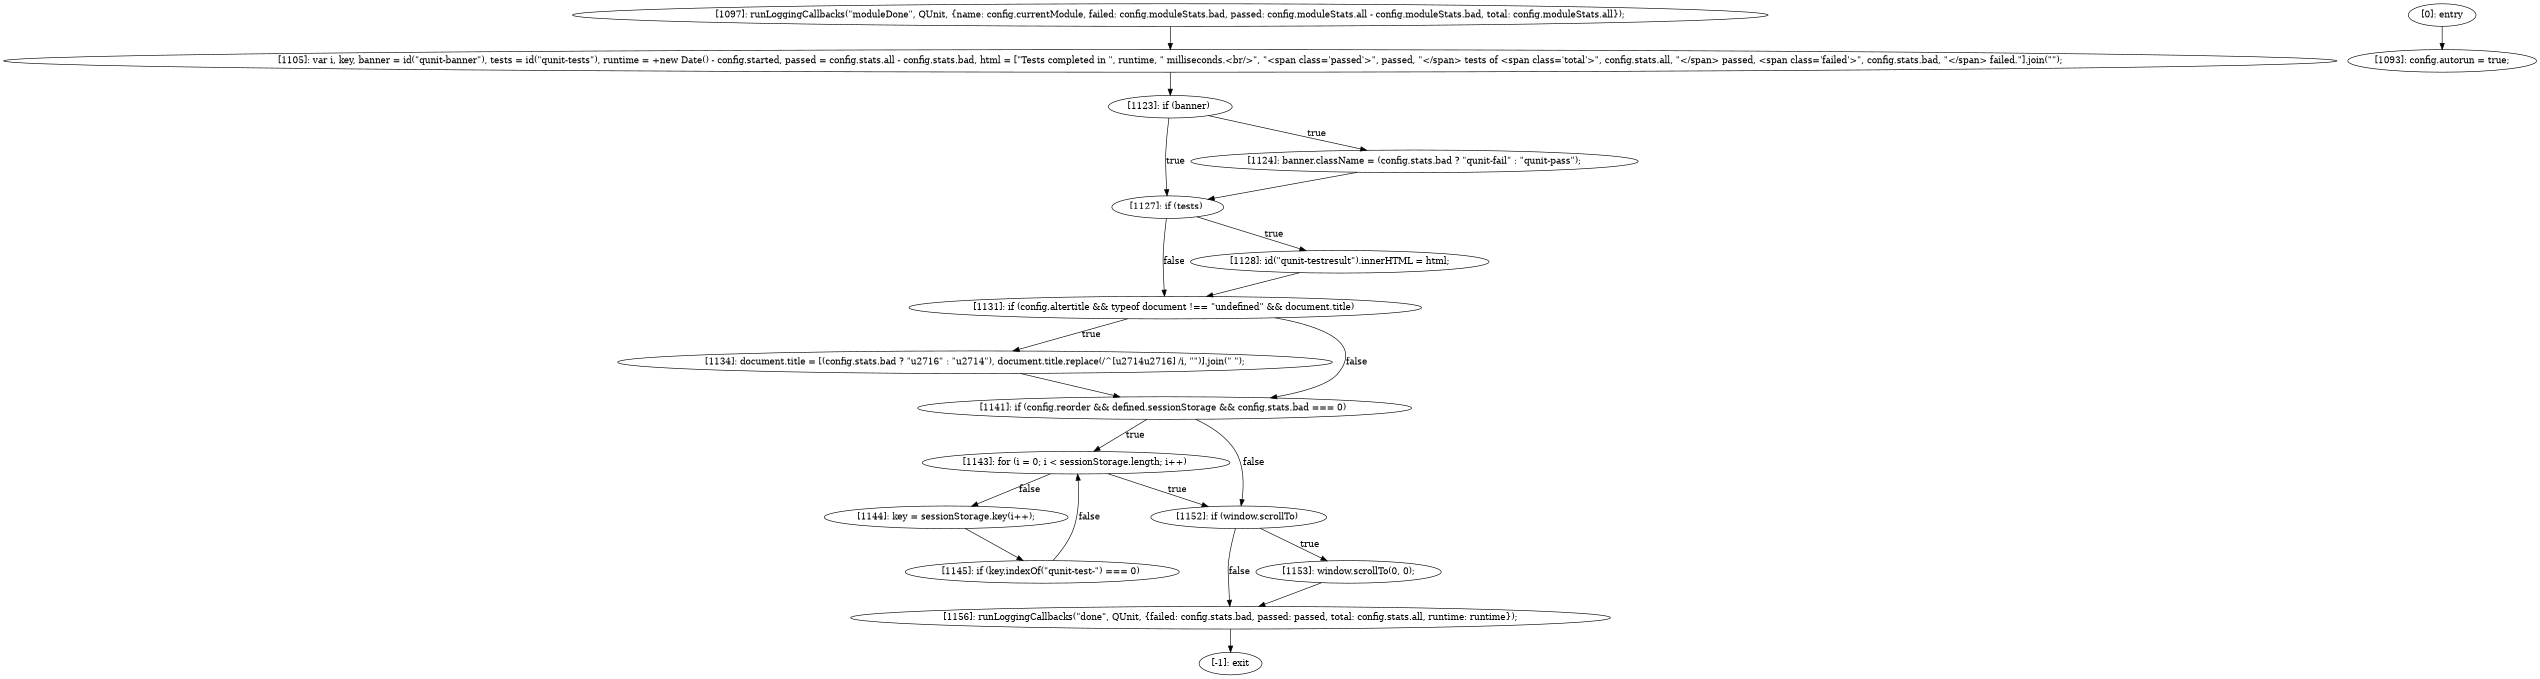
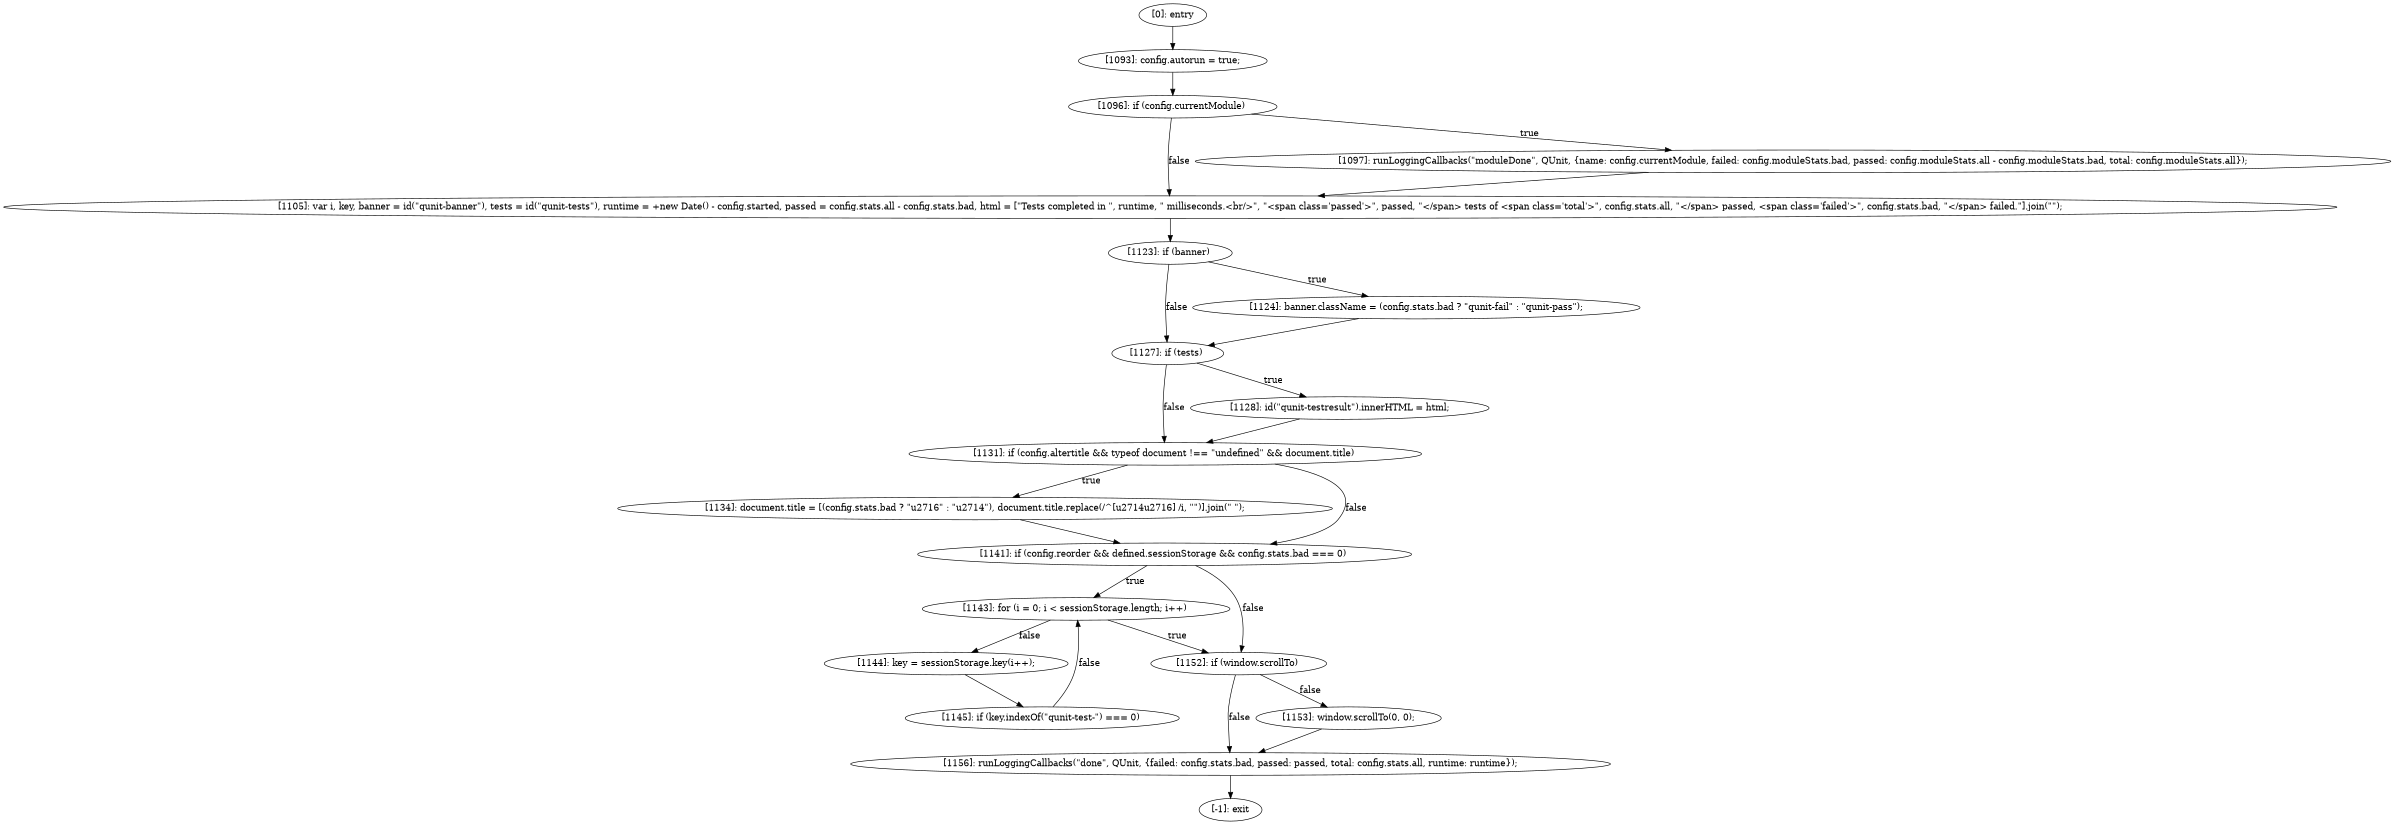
node "[1096]: if (config.currentModule)": added
edge "[1123]: if (banner)" -> "[1127]: if (tests)": label "true" -> "false"
edge "[1152]: if (window.scrollTo)" -> "[1153]: window.scrollTo(0, 0);": label "true" -> "false"
